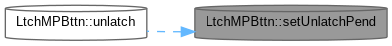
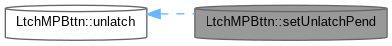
edge "LtchMPBttn::unlatch" -> "LtchMPBttn::setUnlatchPend": reversed
